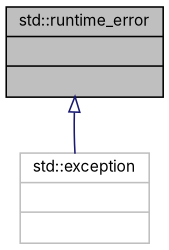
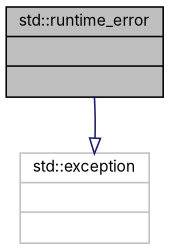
edge "std::exception" -> "std::runtime_error": reversed
